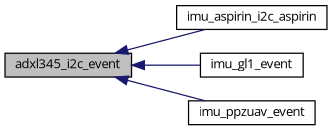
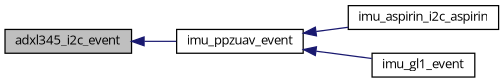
edge "imu_aspirin_i2c_aspirin" -> "adxl345_i2c_event": now "imu_aspirin_i2c_aspirin" -> "imu_ppzuav_event"
edge "imu_gl1_event" -> "adxl345_i2c_event": now "imu_gl1_event" -> "imu_ppzuav_event"
